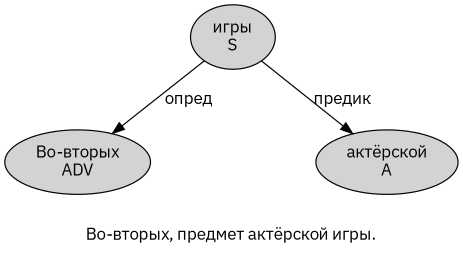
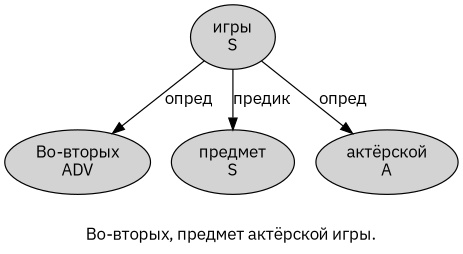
edge "игры S" -> "актёрской A": label "предик" -> "опред"
node "предмет S": added
